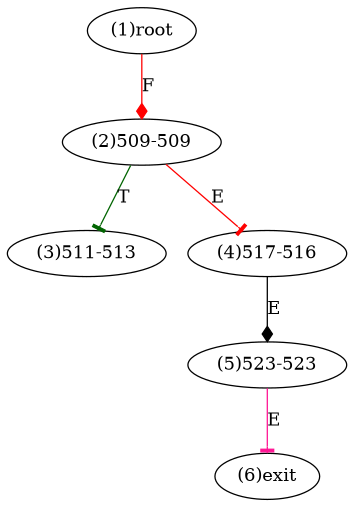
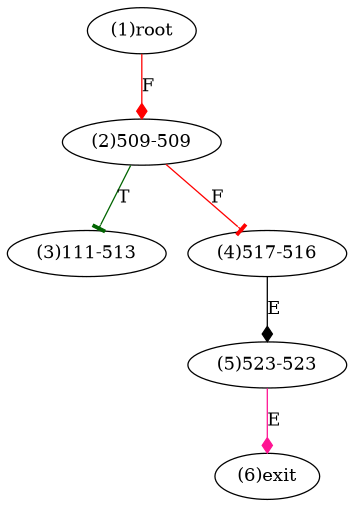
edge "(2)509-509" -> "(4)517-516": label "E" -> "F"
node "(3)511-513": label "(3)511-513" -> "(3)111-513"
edge "(5)523-523" -> "(6)exit": arrowhead tee -> diamond
